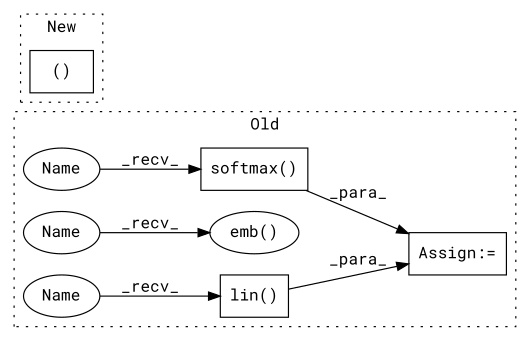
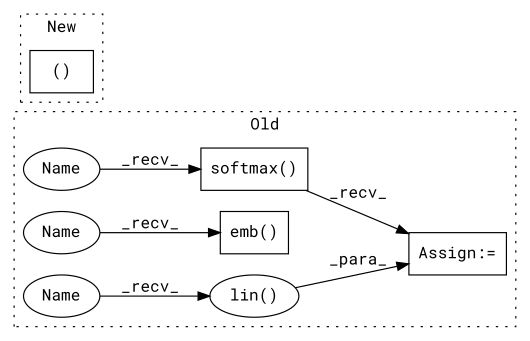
edge "softmax()" -> "Assign:=": label "_para_" -> "_recv_"
node "emb()": shape ellipse -> box
node "lin()": shape box -> ellipse
